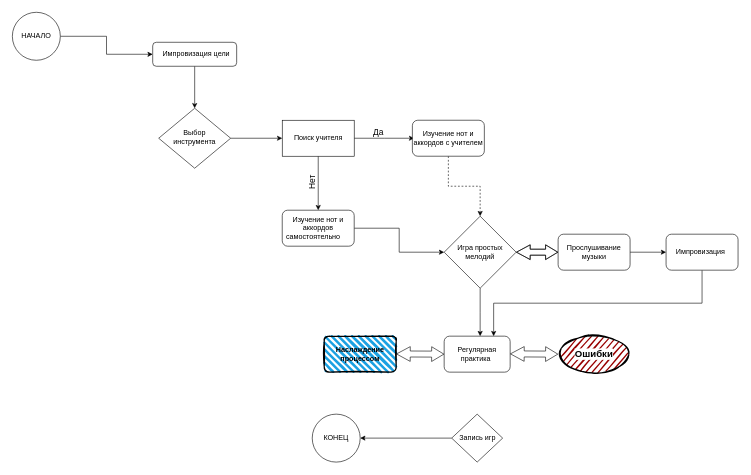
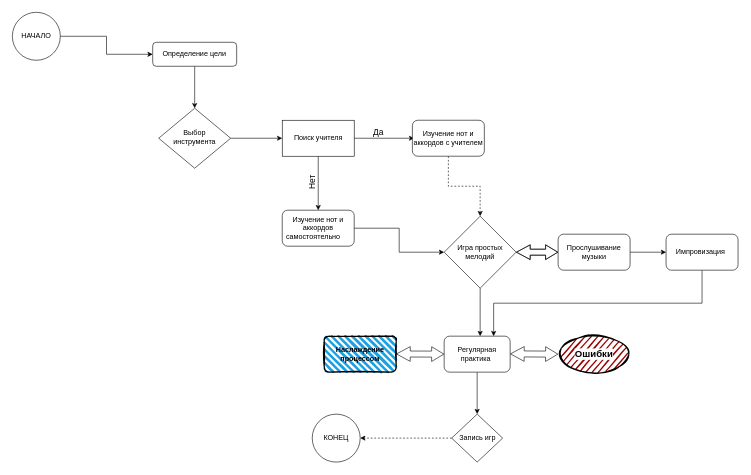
node "Импровизация цели": label "Импровизация цели" -> "Определение цели"
edge "Регулярная практика" -> "Запись игр": added
edge "Запись игр" -> "КОНЕЦ": style solid -> dashed
